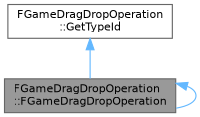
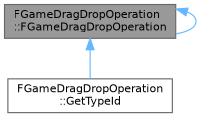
edge "FGameDragDropOperation ::FGameDragDropOperation" -> "FGameDragDropOperation ::GetTypeId": reversed
